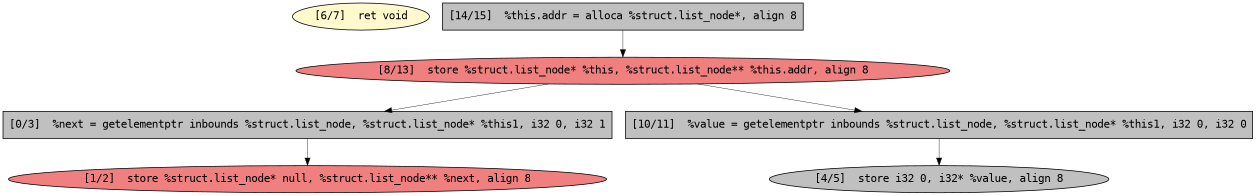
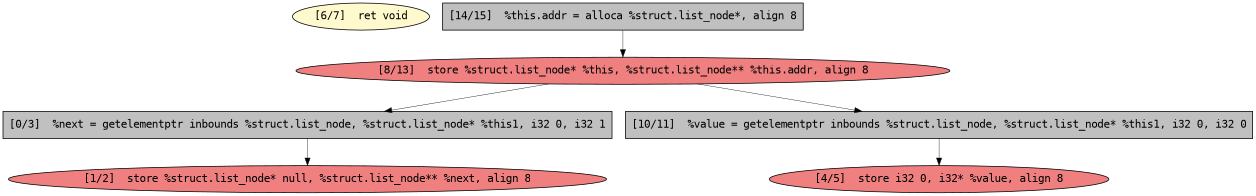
node "[4/5]  store i32 0, i32* %value, align 8": fillcolor grey -> lightcoral
